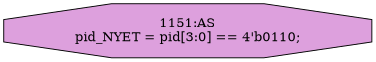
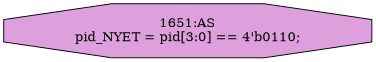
node "1151:AS pid_NYET = pid[3:0] == 4'b0110;": label "1151:AS pid_NYET = pid[3:0] == 4'b0110;" -> "1651:AS pid_NYET = pid[3:0] == 4'b0110;"
